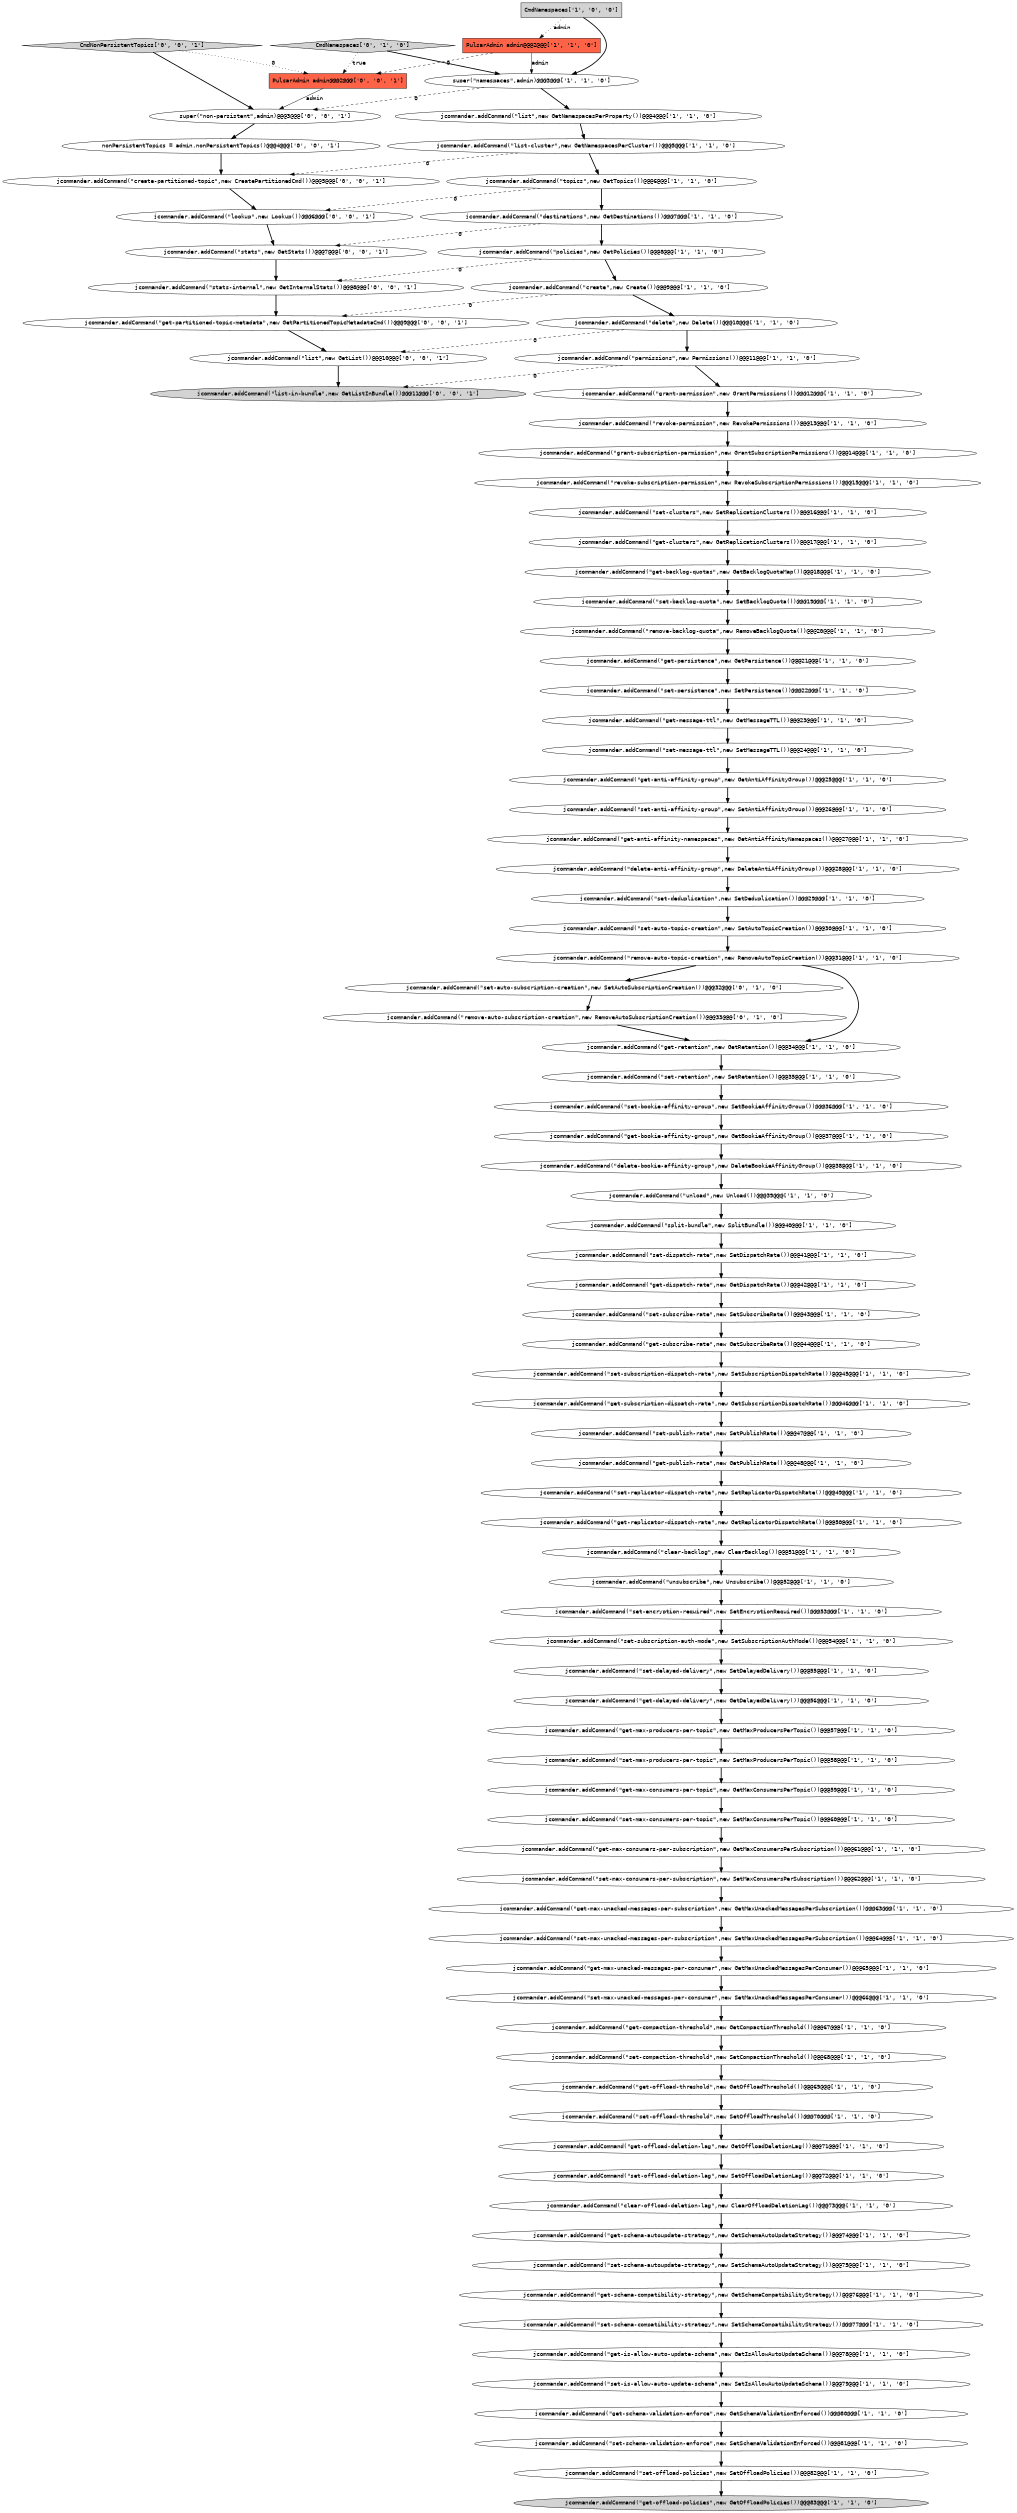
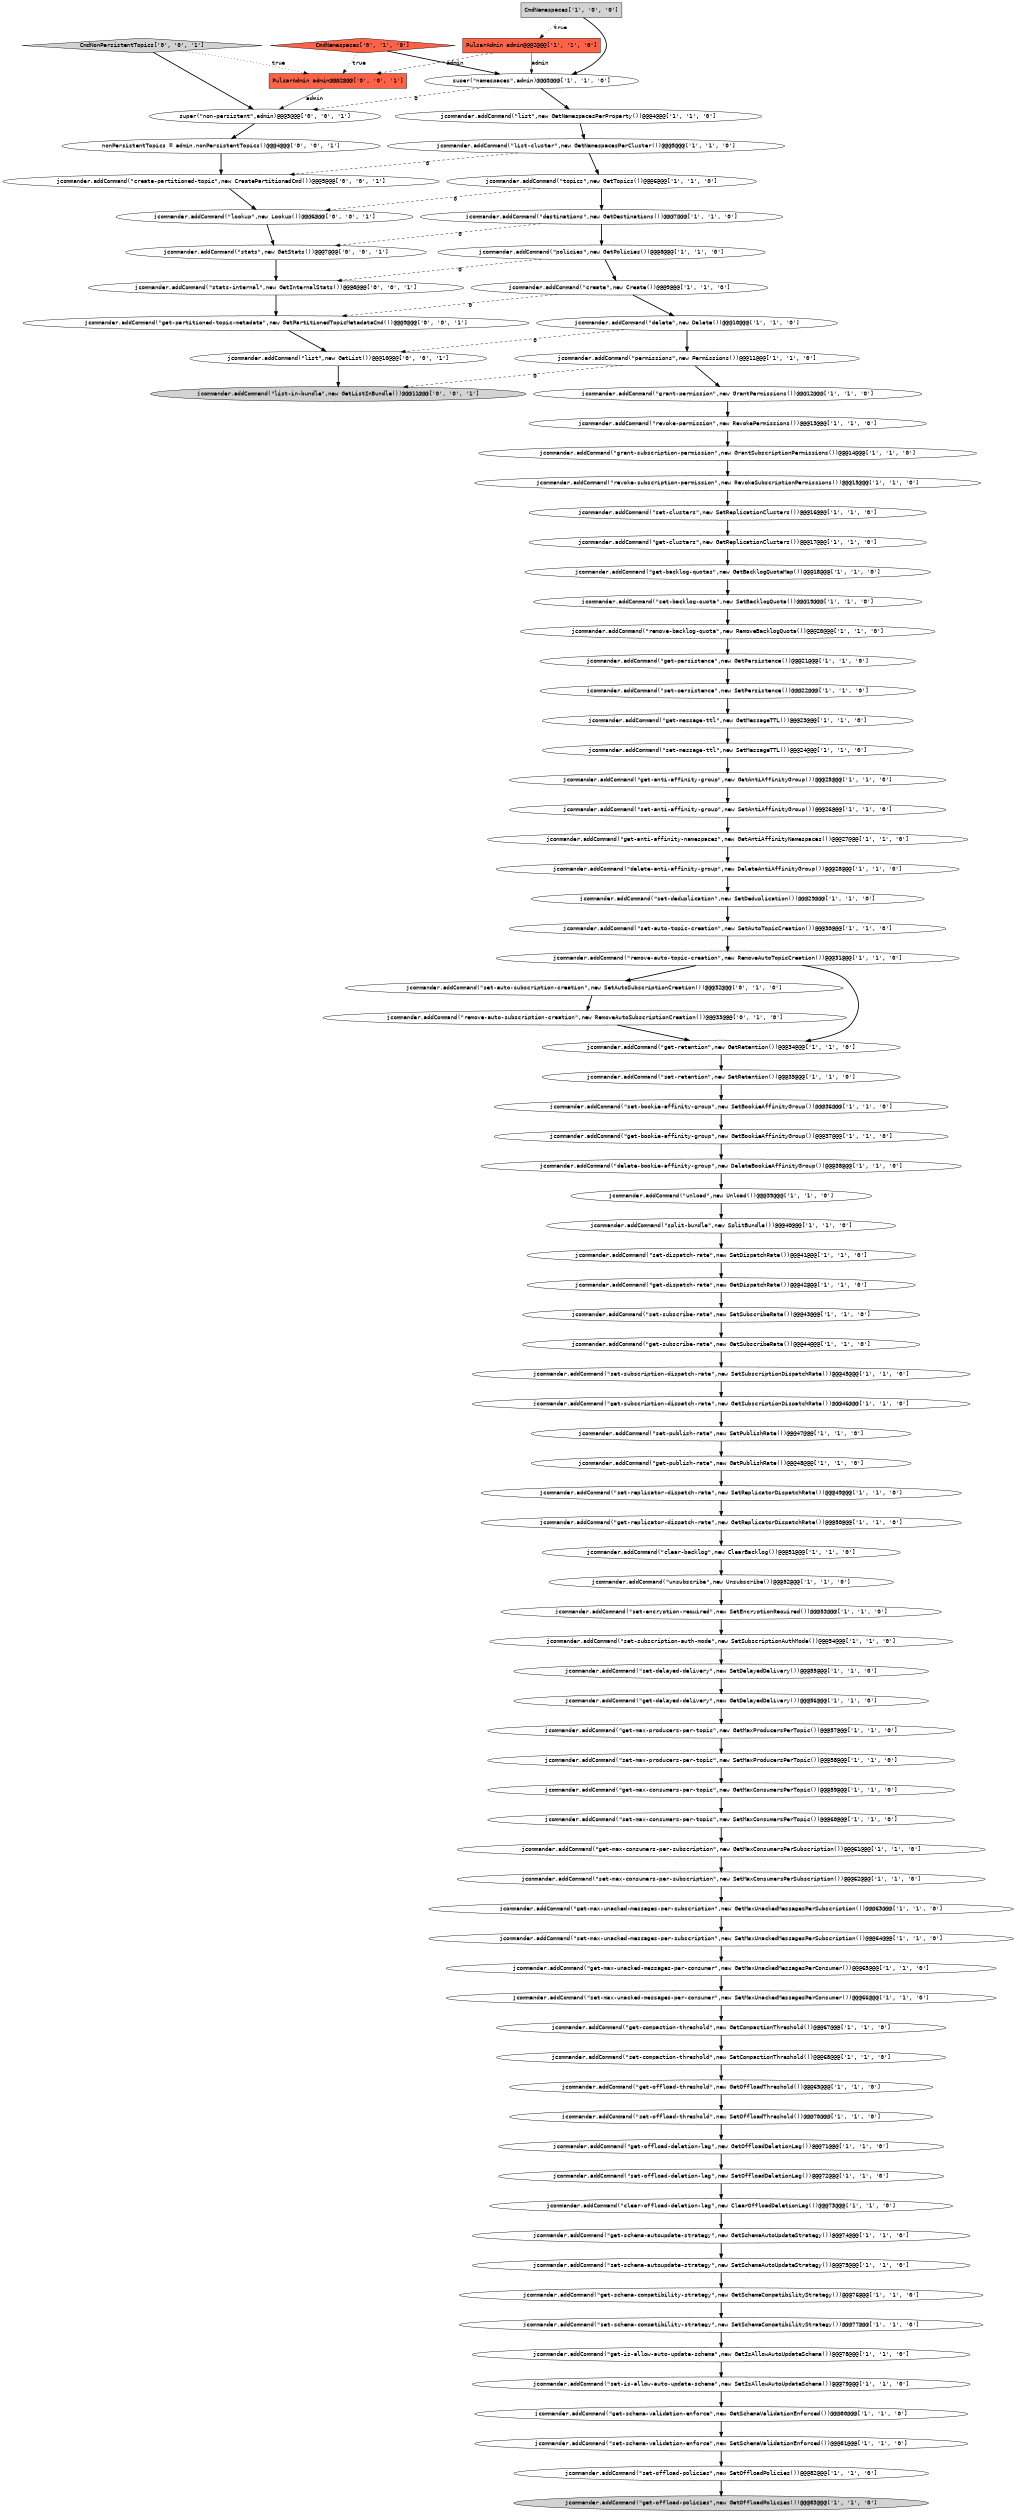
edge "CmdNamespaces['1', '0', '0']" -> "PulsarAdmin admin@@@2@@@['1', '1', '0']": label "admin" -> "true"
node "CmdNamespaces['0', '1', '0']": fillcolor lightgray -> tomato
edge "CmdNonPersistentTopics['0', '0', '1']" -> "PulsarAdmin admin@@@2@@@['0', '0', '1']": label "0" -> "true"
edge "PulsarAdmin admin@@@2@@@['1', '1', '0']" -> "PulsarAdmin admin@@@2@@@['0', '0', '1']": label "0" -> "admin"
